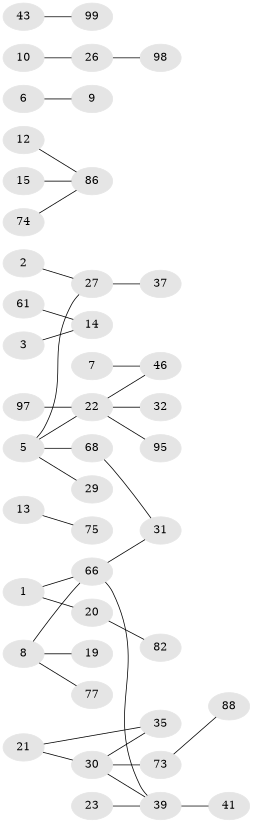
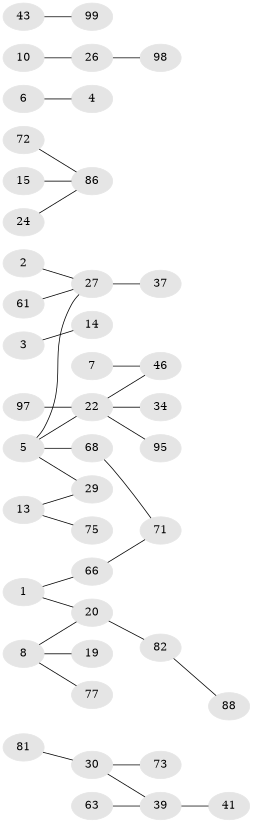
node "9": label "9" -> "4"
node "12": label "12" -> "72"
node "74": label "74" -> "24"
edge "61" -- "14": now "61" -- "27"
node "32": label "32" -> "34"
edge "29" -- "13": added
node "31": label "31" -> "71"
edge "66" -- "8": now "20" -- "8"
edge "66" -- "39": removed
node "35": removed
edge "88" -- "73": now "88" -- "82"
node "21": label "21" -> "81"
node "23": label "23" -> "63"
